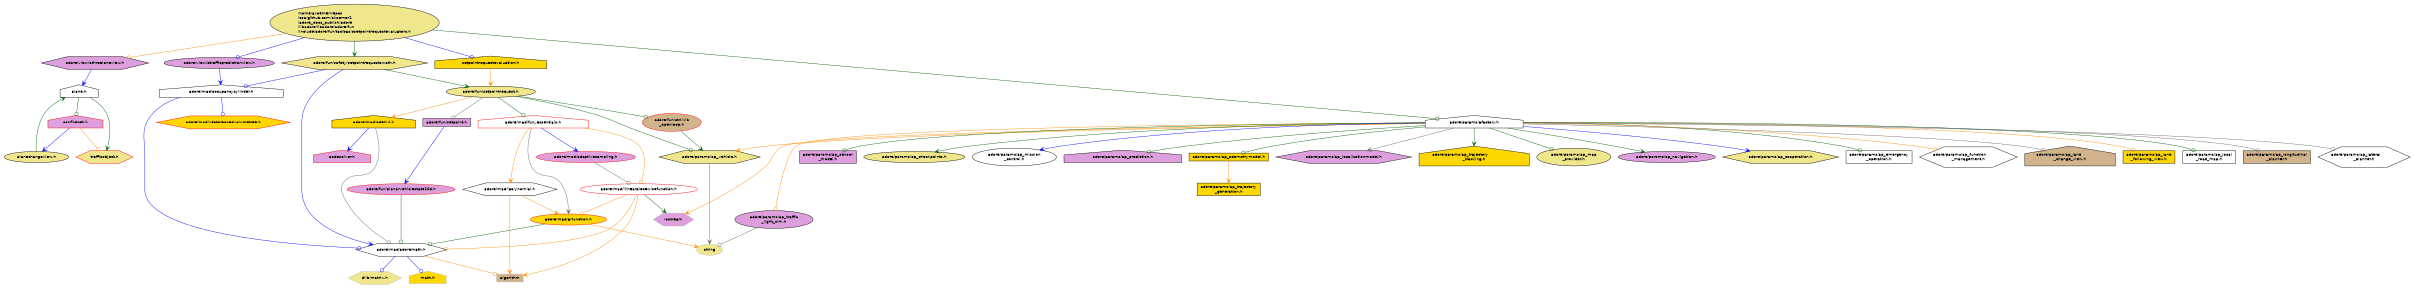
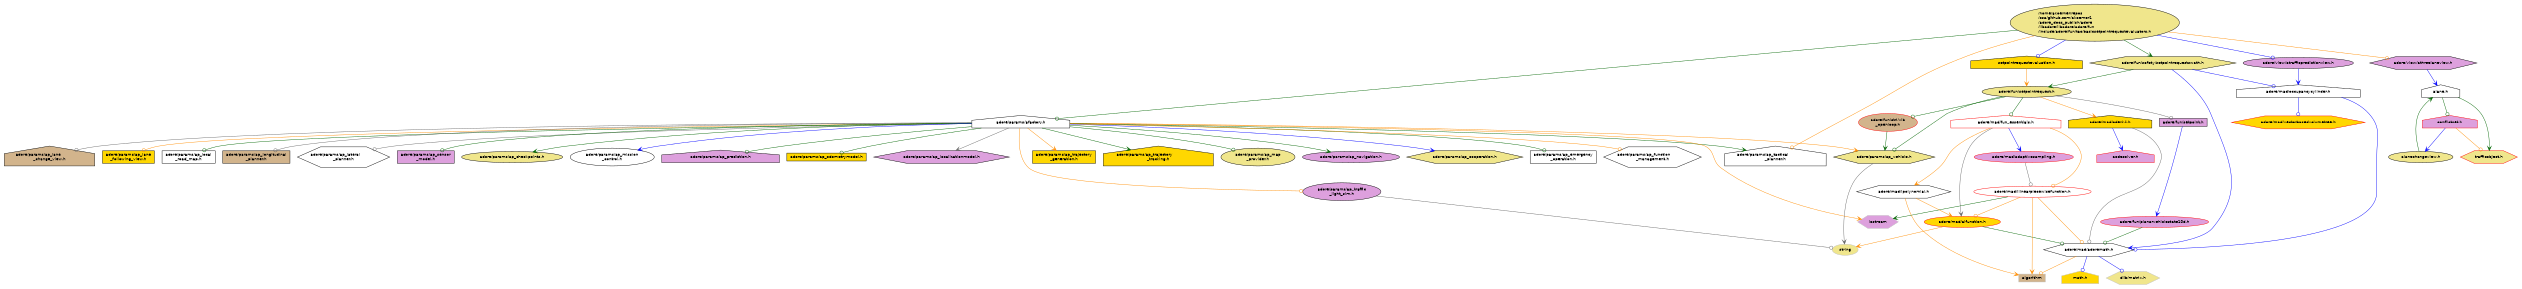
node "adore/params/ap_tactical _planner.h": added
edge "adore/params/ap_odometrymodel.h" -> "adore/params/ap_trajectory _generation.h": now "adore/params/afactory.h" -> "adore/params/ap_trajectory _generation.h"
